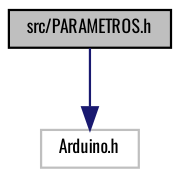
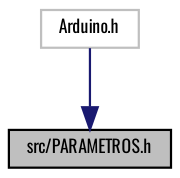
edge "src/PARAMETROS.h" -> "Arduino.h": reversed
